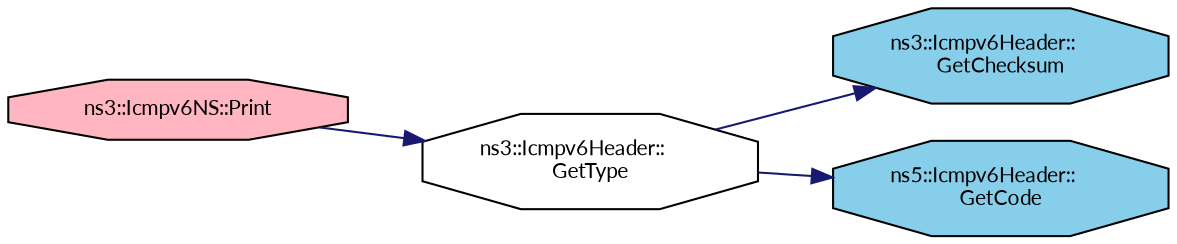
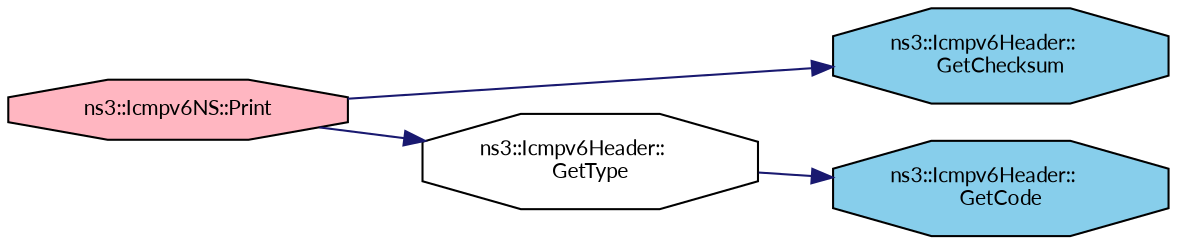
edge "ns3::Icmpv6Header:: GetType" -> "ns3::Icmpv6Header:: GetChecksum": now "ns3::Icmpv6NS::Print" -> "ns3::Icmpv6Header:: GetChecksum"
node "ns5::Icmpv6Header:: GetCode": label "ns5::Icmpv6Header:: GetCode" -> "ns3::Icmpv6Header:: GetCode"
